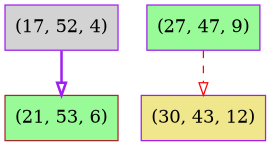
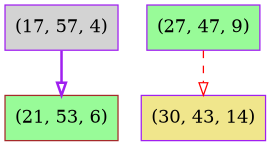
node "(17, 52, 4)": label "(17, 52, 4)" -> "(17, 57, 4)"
node "(30, 43, 12)": label "(30, 43, 12)" -> "(30, 43, 14)"
